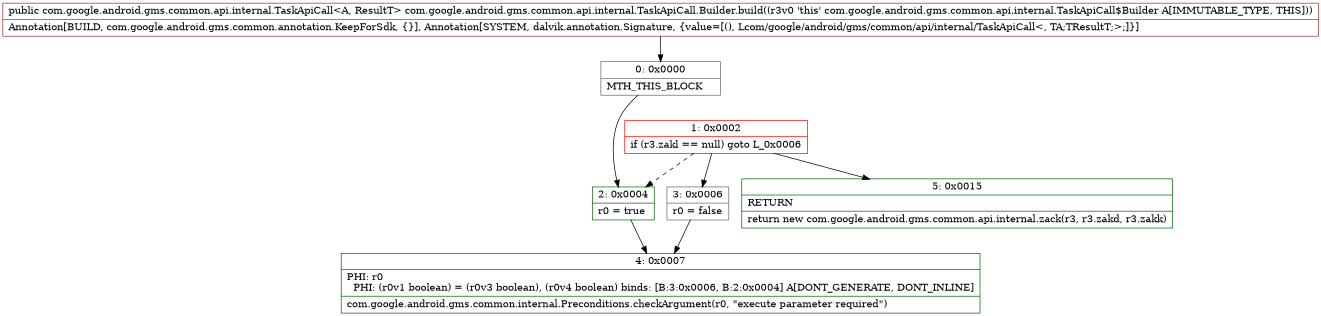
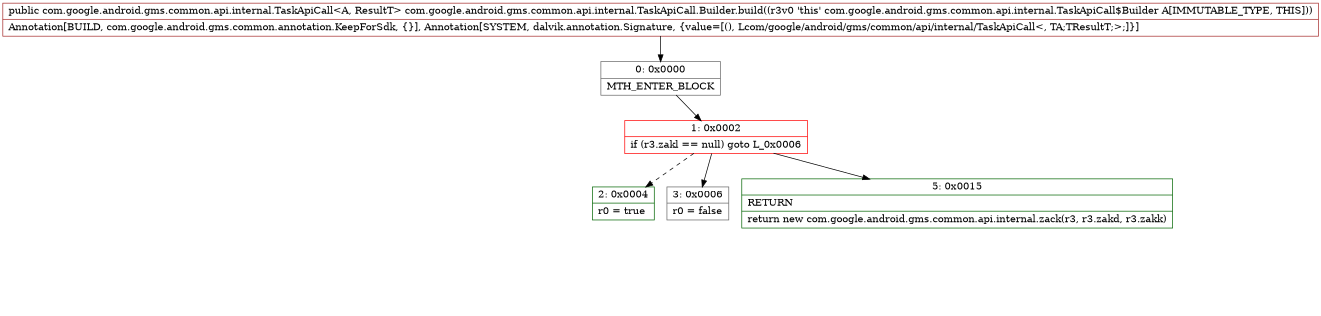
node "0: 0x0000": text "MTH_THIS_BLOCK" -> "MTH_ENTER_BLOCK"
edge "0: 0x0000" -> "2: 0x0004": now "0: 0x0000" -> "1: 0x0002"
node "4: 0x0007": removed
